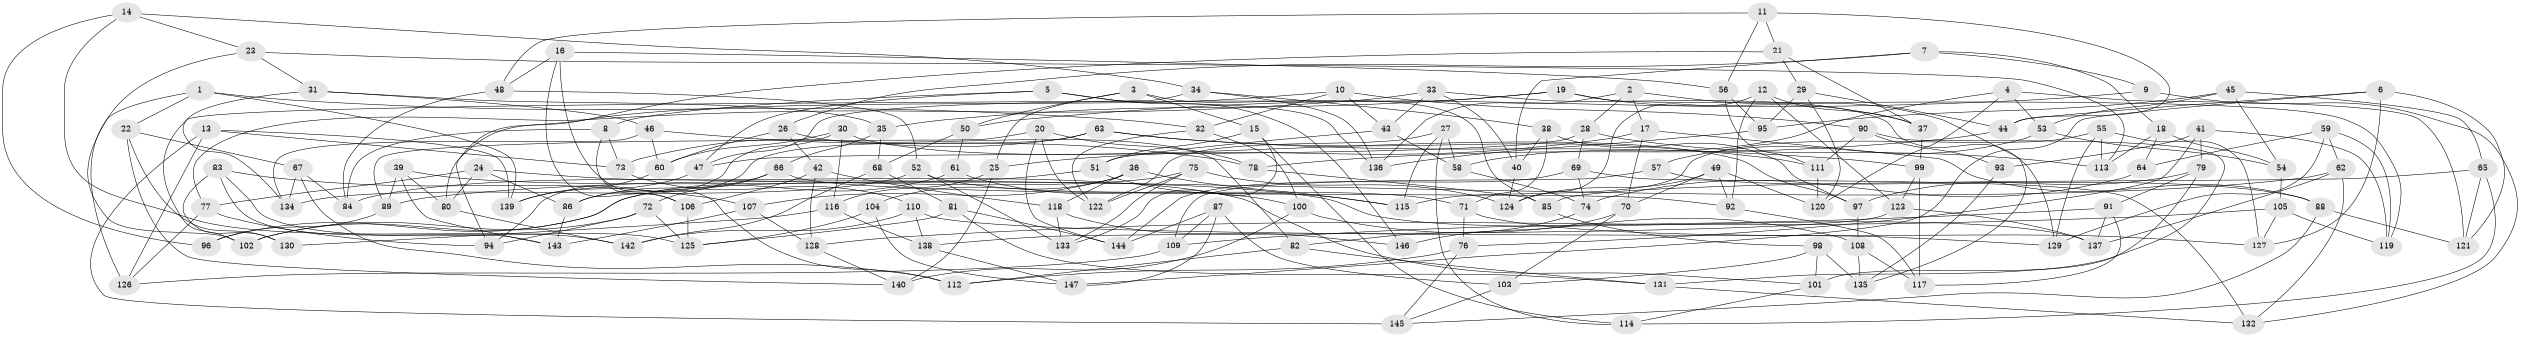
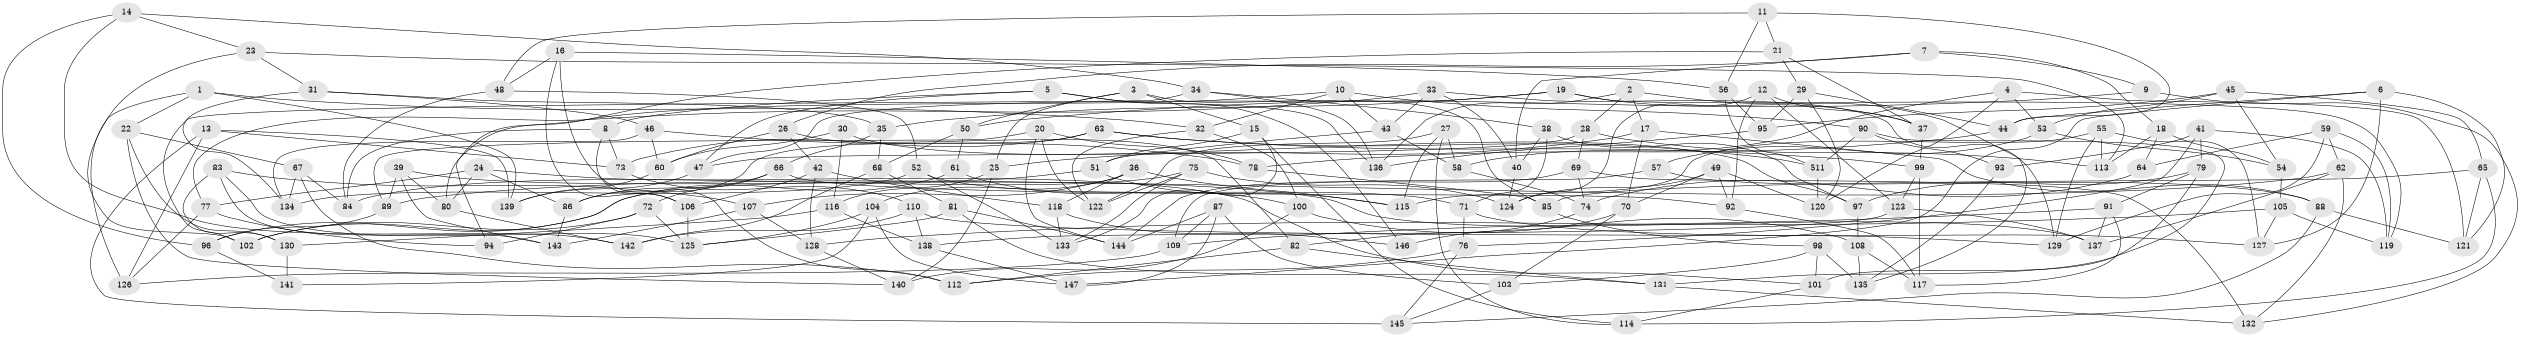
node "111": label "111" -> "511"
edge "30" -- "94": removed
node "141": added
